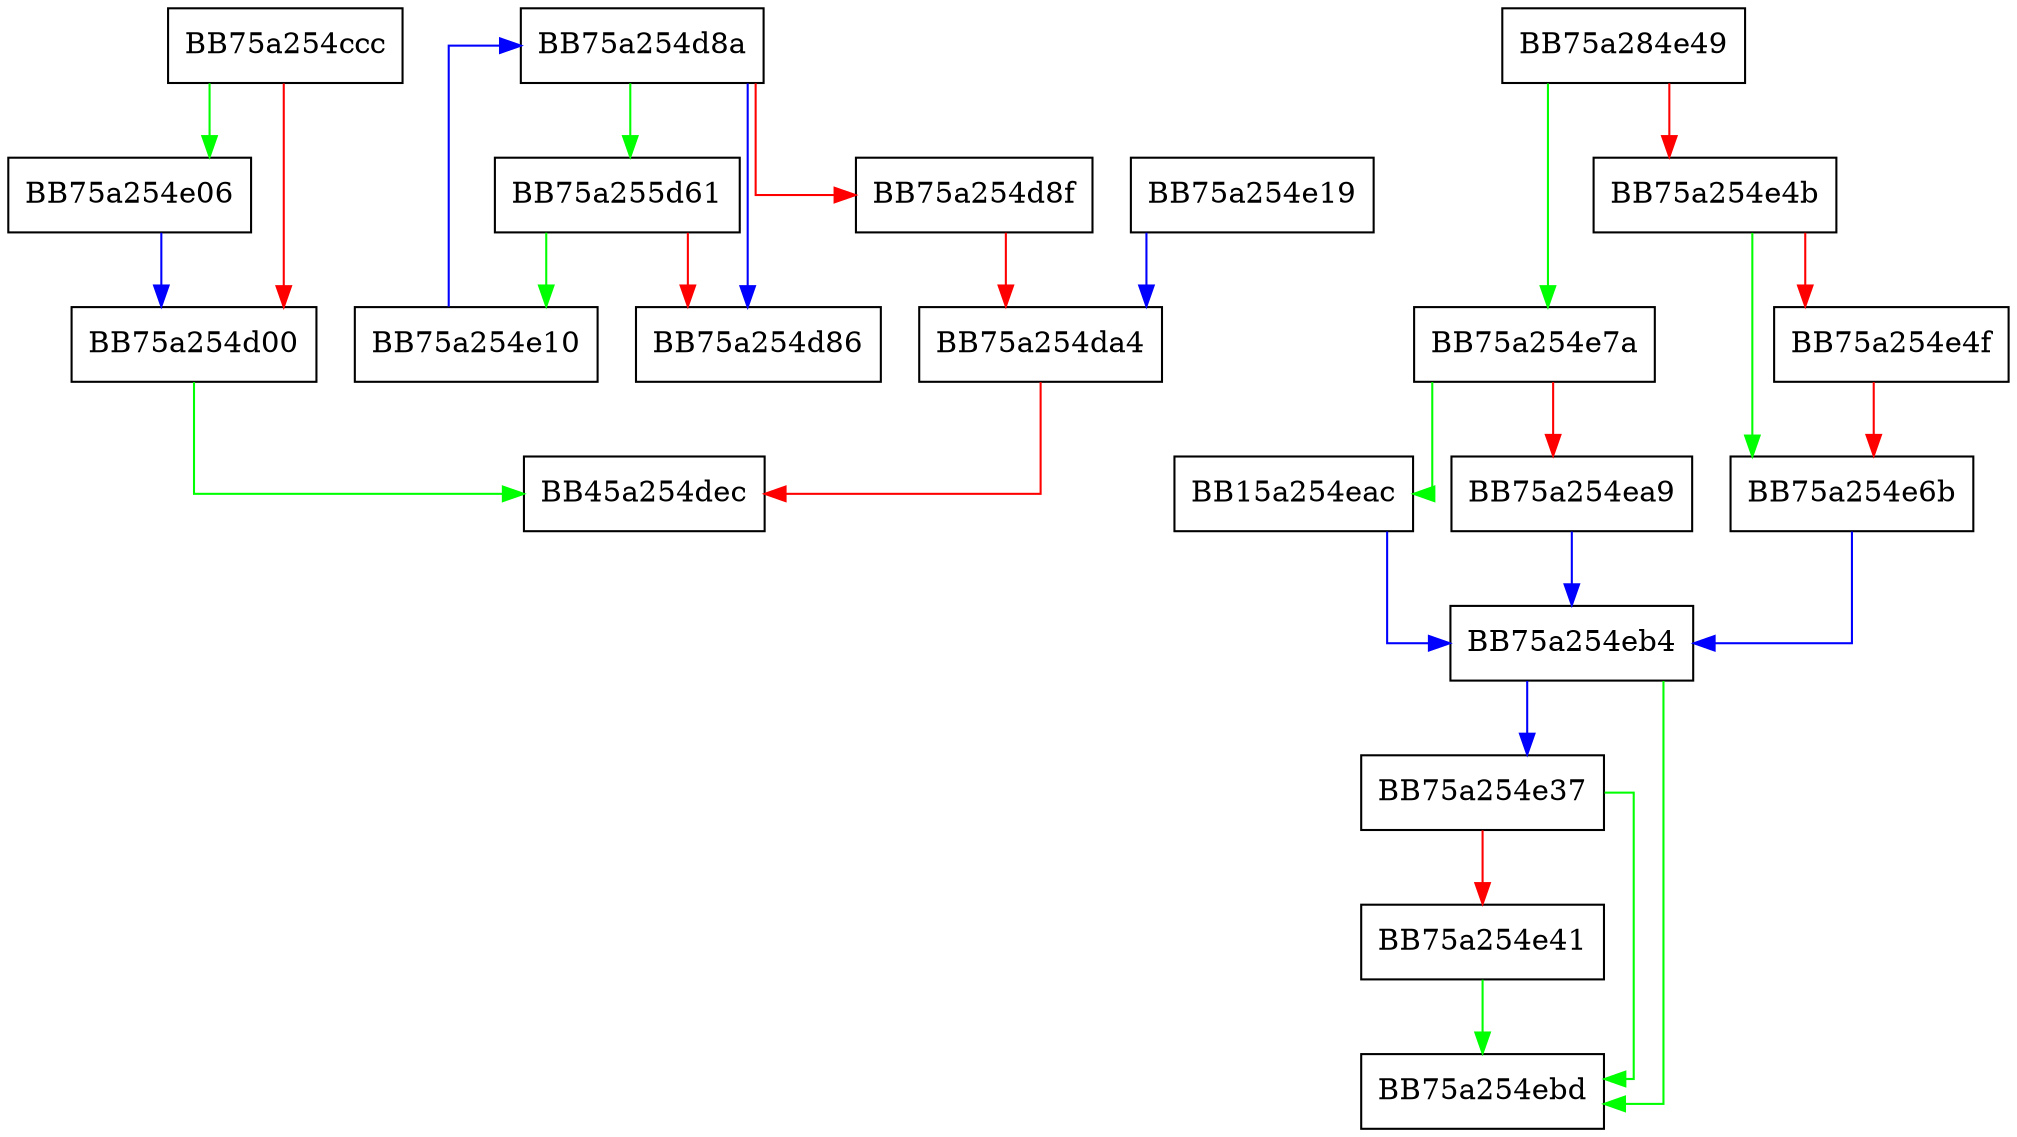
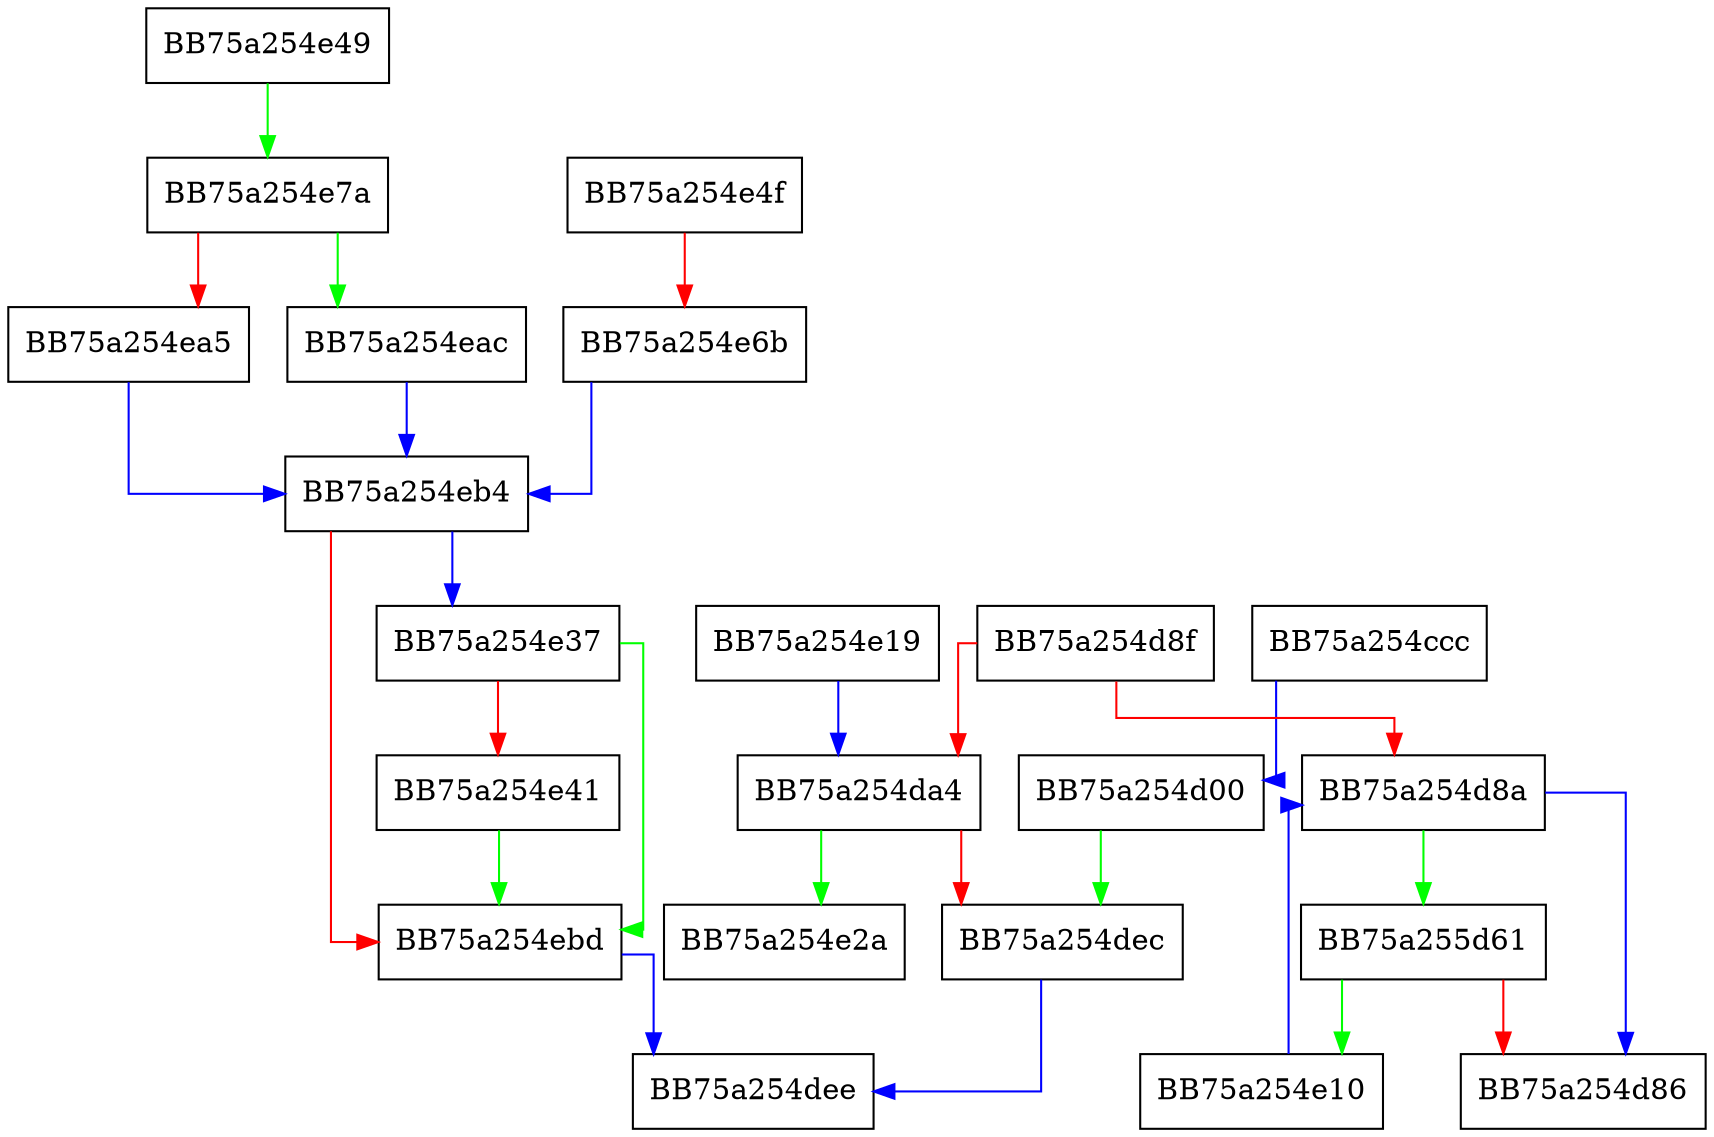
node "BB75a284e49": label "BB75a284e49" -> "BB75a254e49"
edge "BB75a254ccc" -> "BB75a254d00": color red -> blue
node "BB75a254e06": removed
edge "BB75a254d8a" -> "BB75a254d8f": reversed
node "BB75a254e4b": removed
node "BB45a254dec": label "BB45a254dec" -> "BB75a254dec"
node "BB15a254eac": label "BB15a254eac" -> "BB75a254eac"
node "BB75a254ea9": label "BB75a254ea9" -> "BB75a254ea5"
edge "BB75a254eb4" -> "BB75a254ebd": color green -> red
node "BB75a254e2a": added
node "BB75a254dee": added
